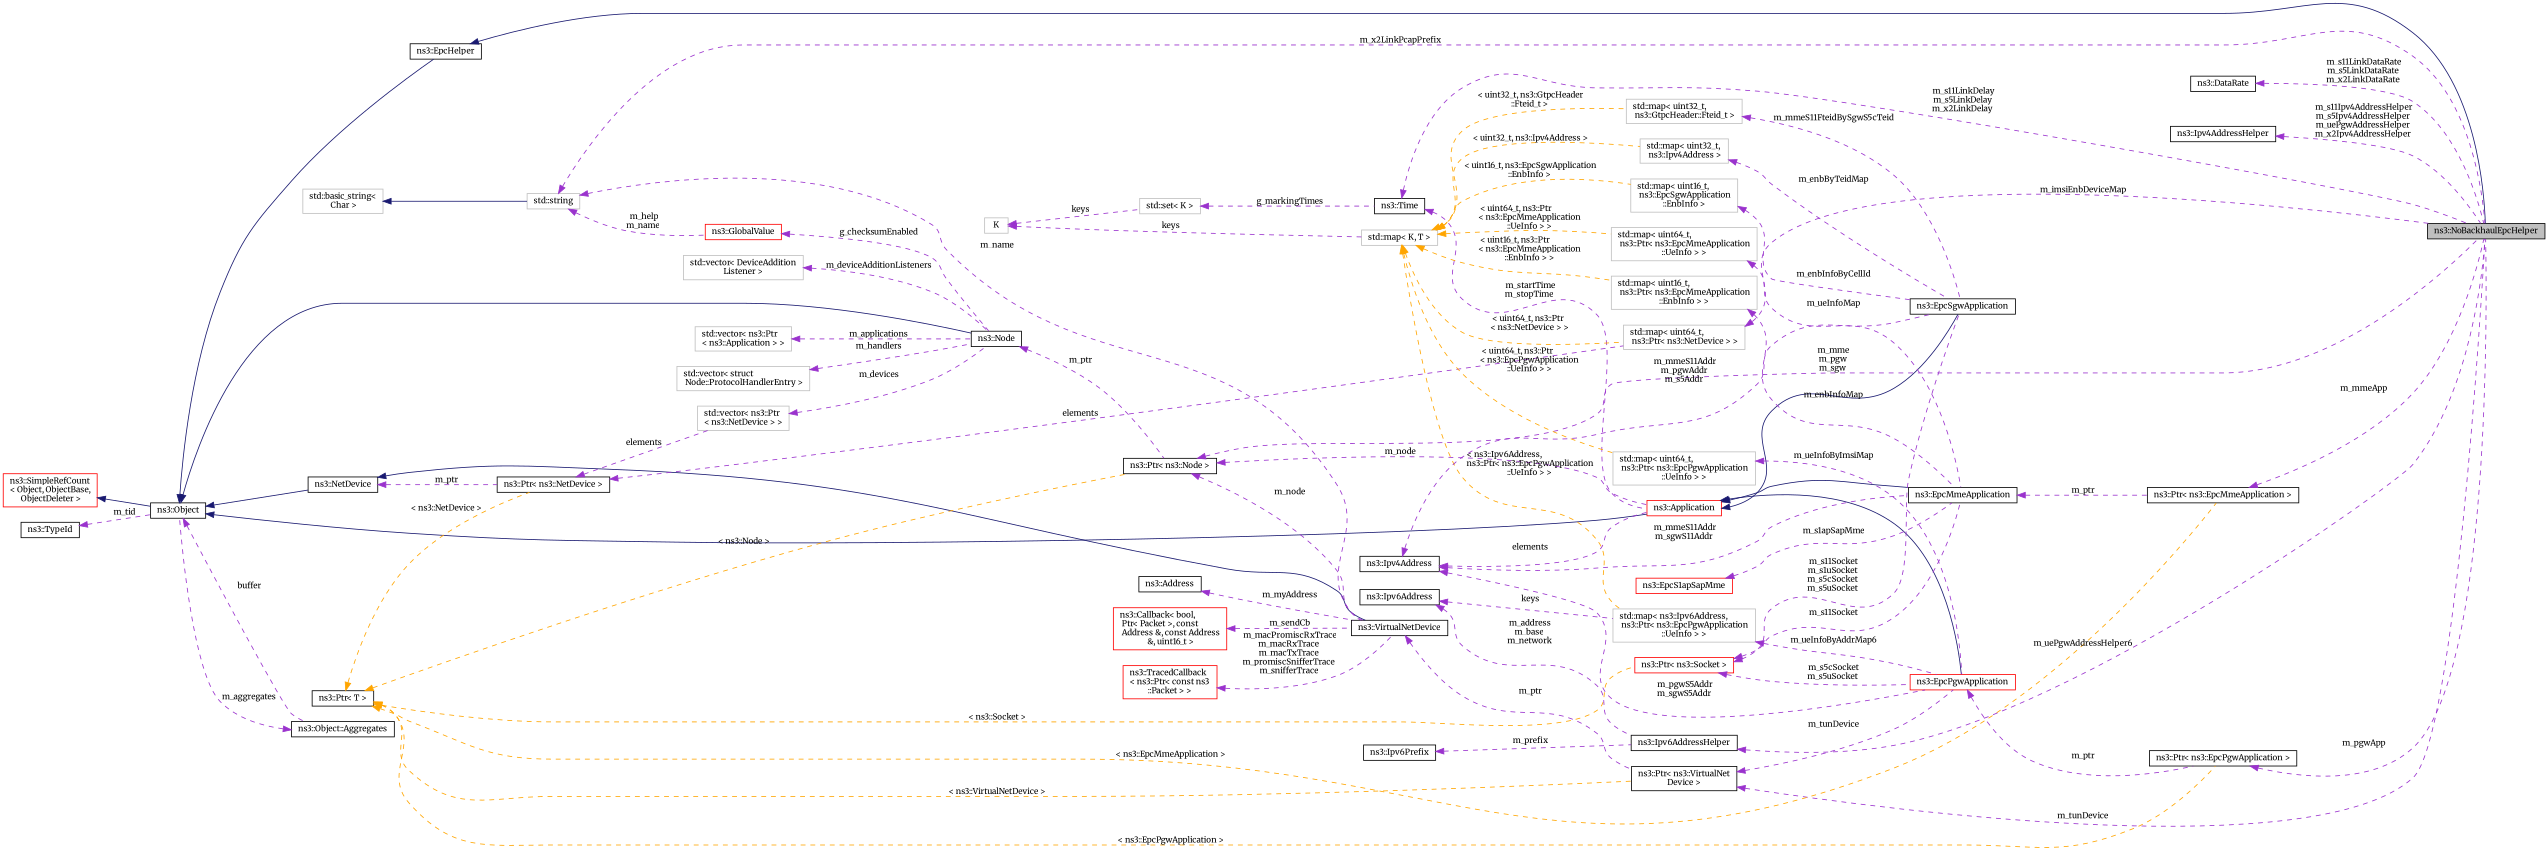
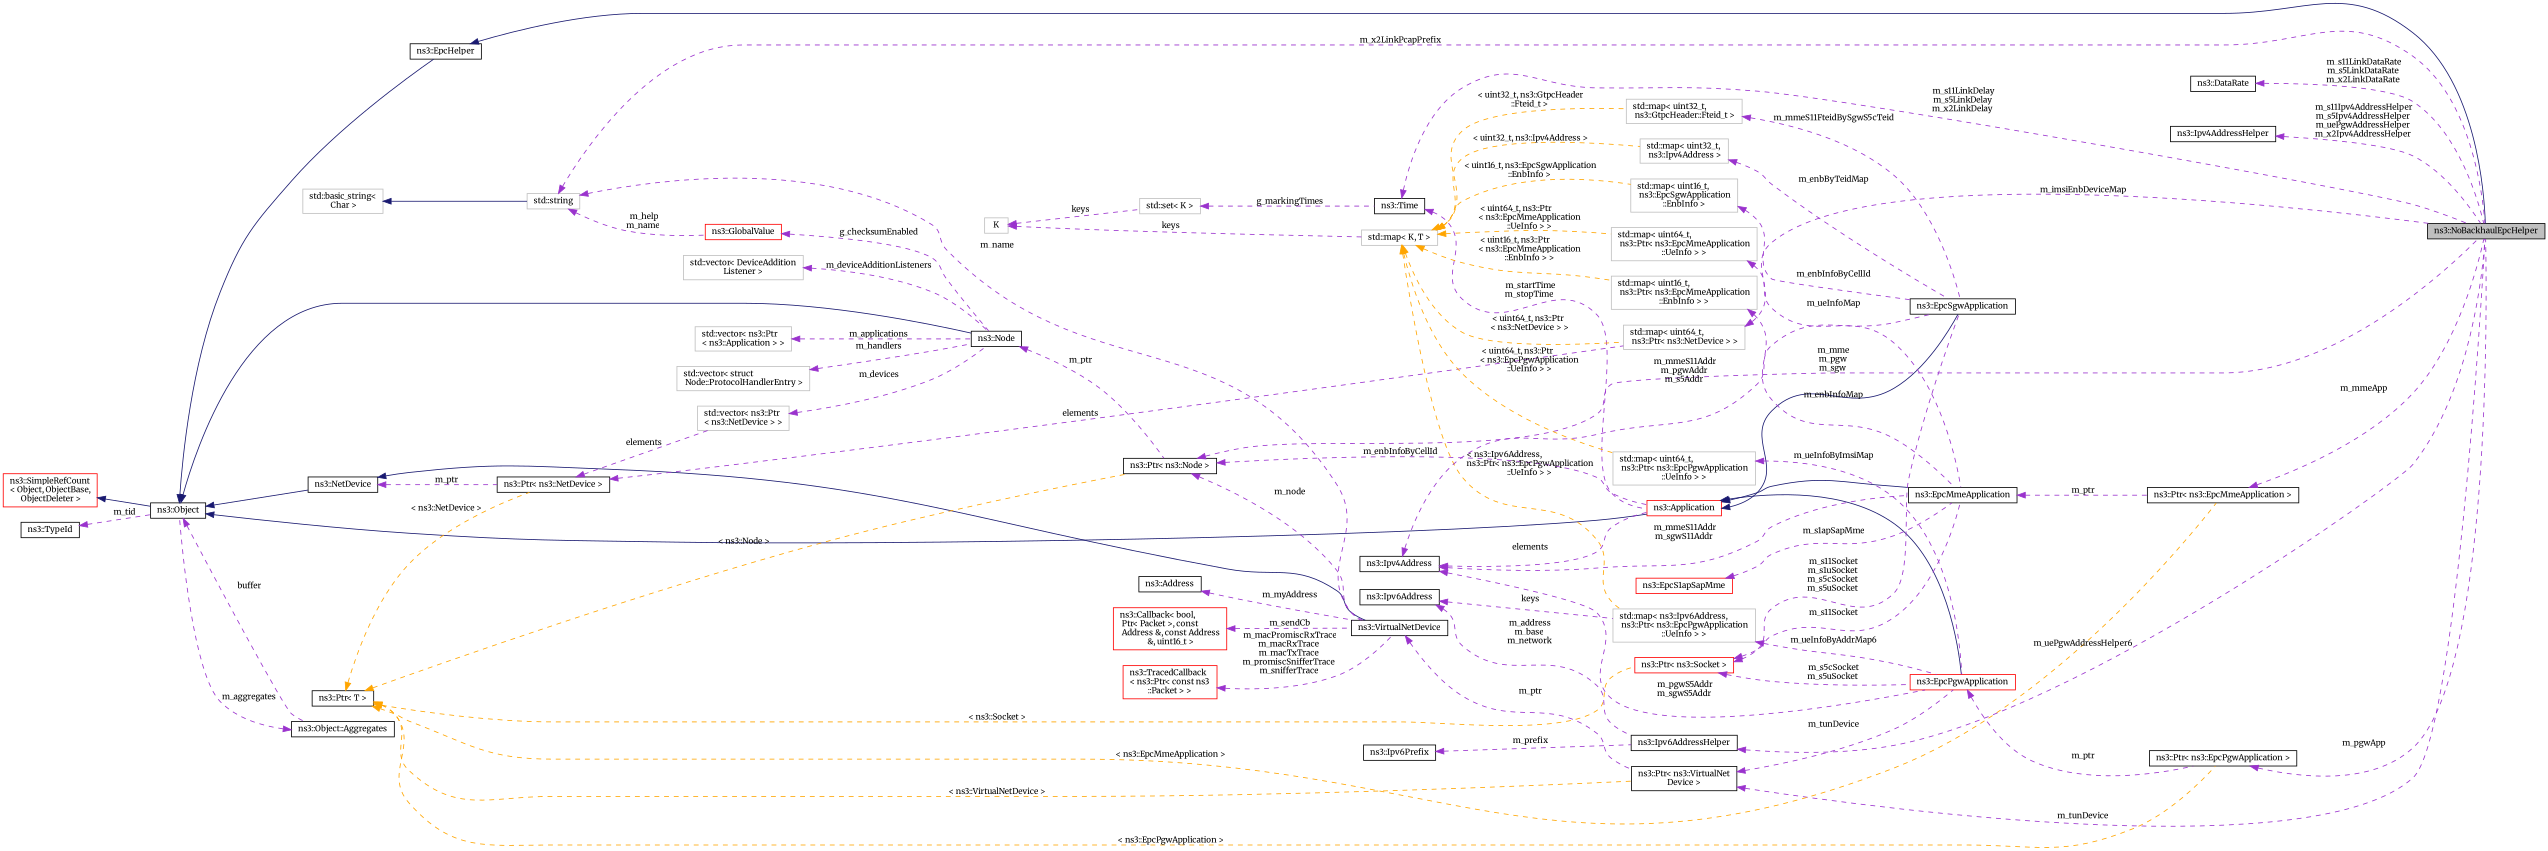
edge "ns3::Application" -> "ns3::Ptr< ns3::Node >": label " m_node" -> " m_enbInfoByCellId"
